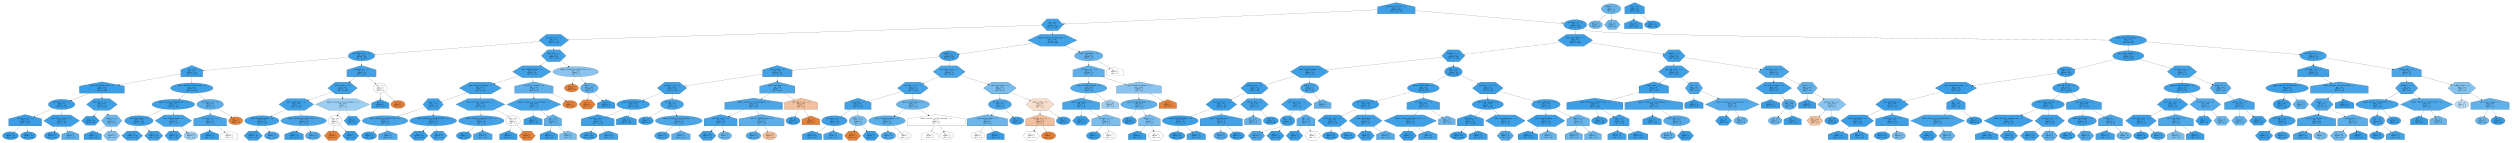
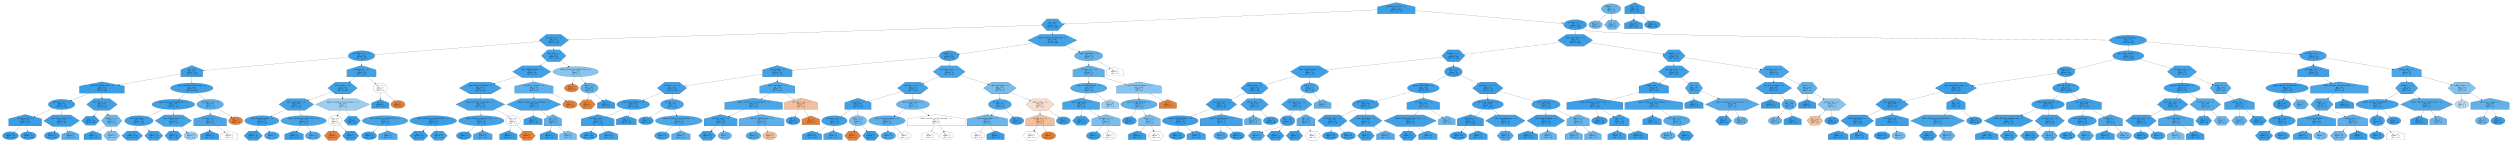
node "gender_F <= 0.5 gini = 0.043 samples = 271 value = [6, 265]": removed
node "gini = 0.108 samples = 35 value = [2, 33]": fillcolor #399de5f0 -> #e5813900
